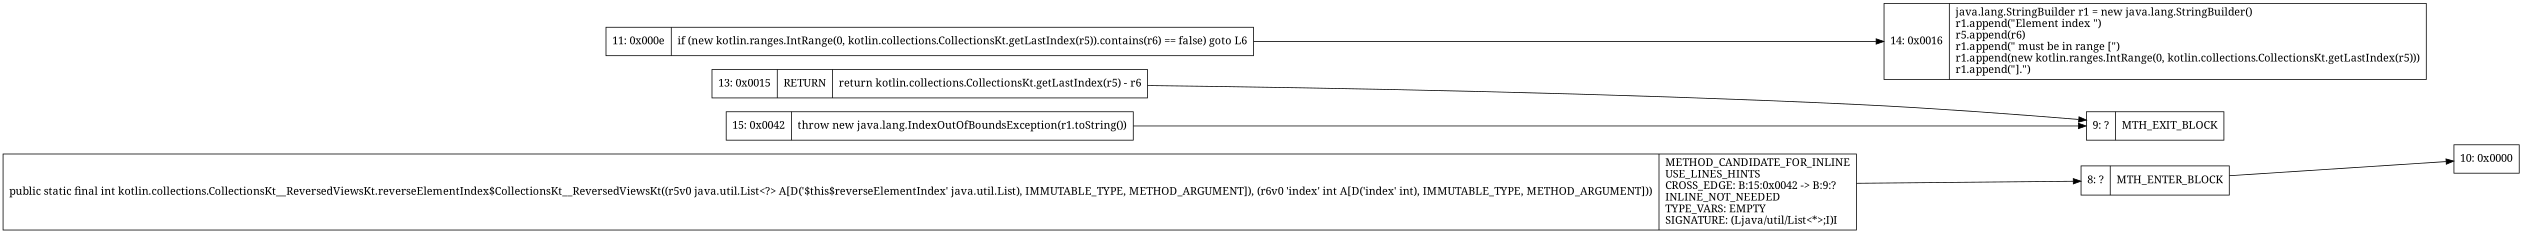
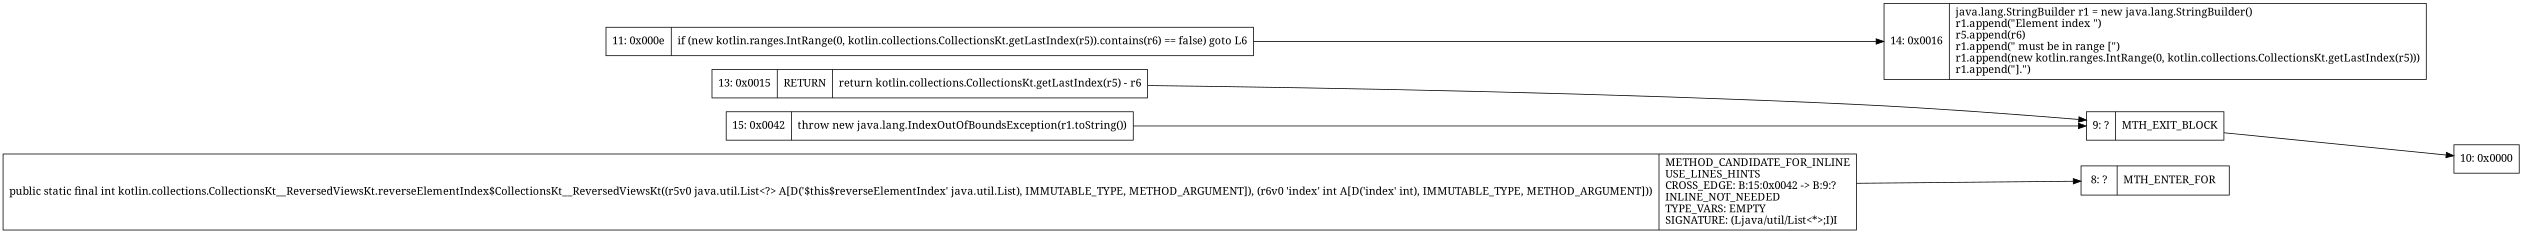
edge "8: ?" -> "10: 0x0000": now "9: ?" -> "10: 0x0000"
node "8: ?": text "MTH_ENTER_BLOCK" -> "MTH_ENTER_FOR"
